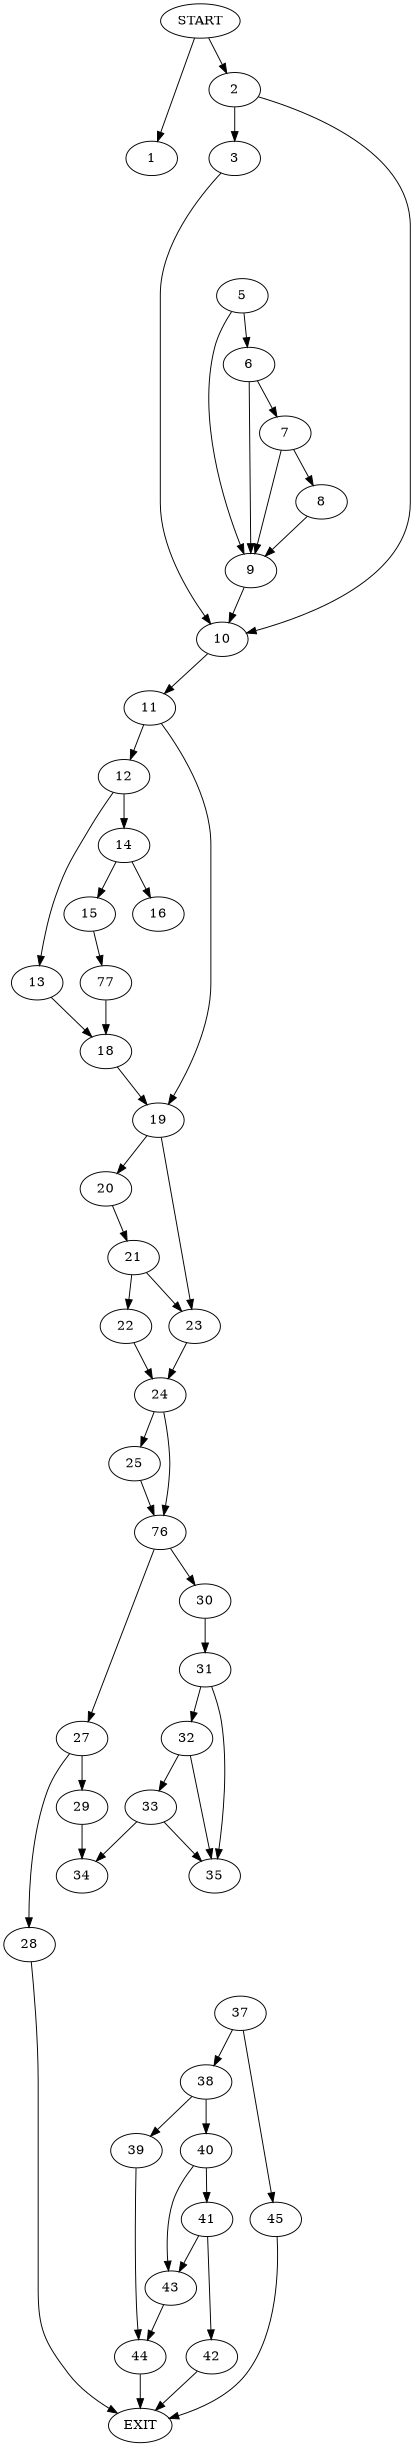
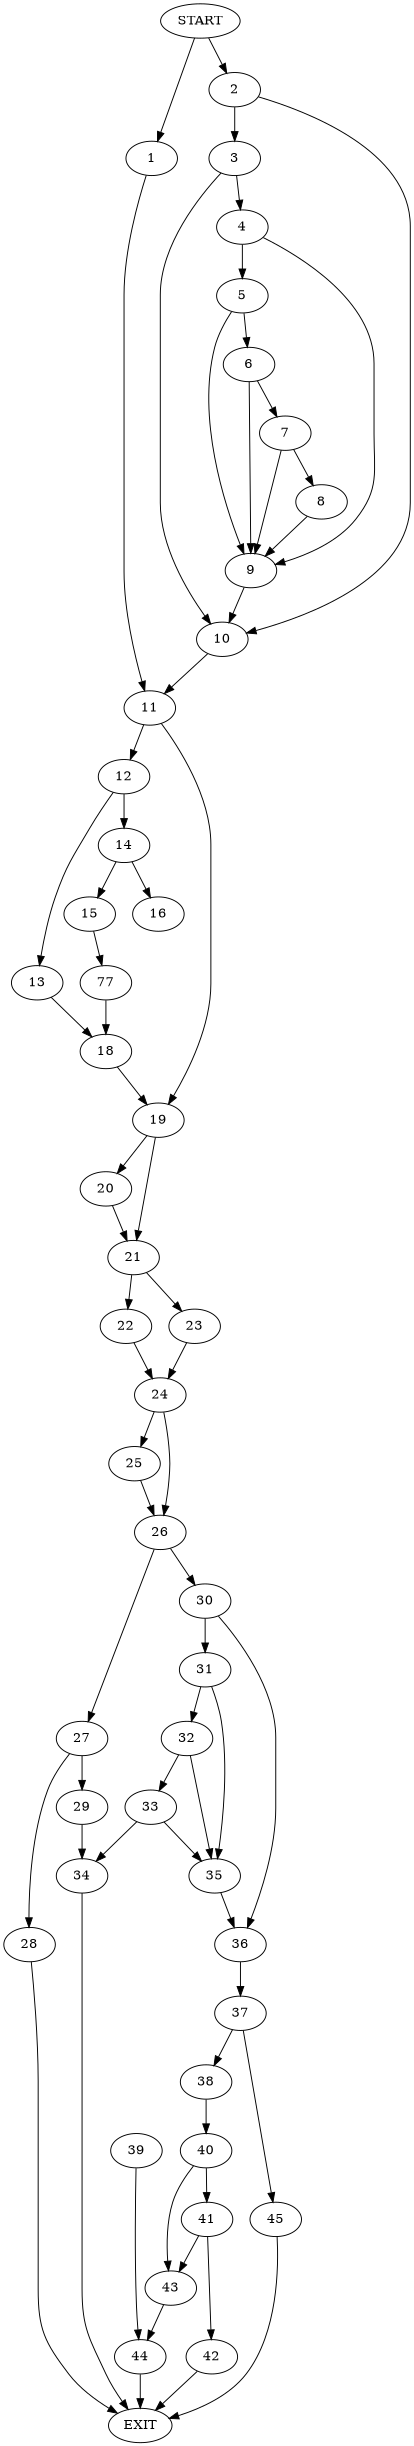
node "4": added
edge "1" -> "11": added
edge "19" -> "23": now "19" -> "21"
node "76": label "76" -> "26"
node "36": added
edge "38" -> "39": removed
edge "34" -> "EXIT": added
